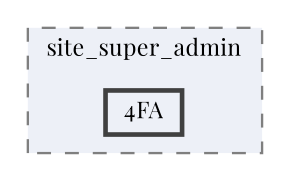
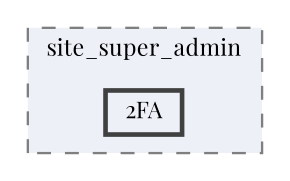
node "4FA": label "4FA" -> "2FA"
